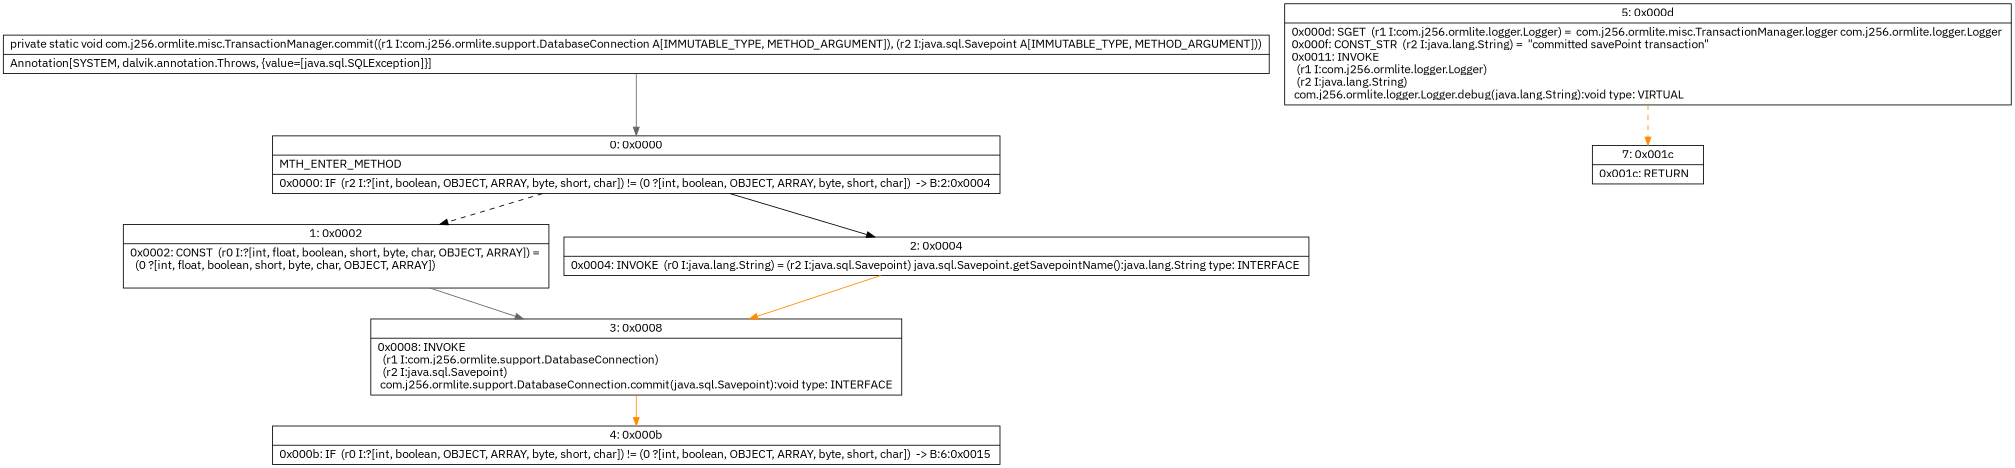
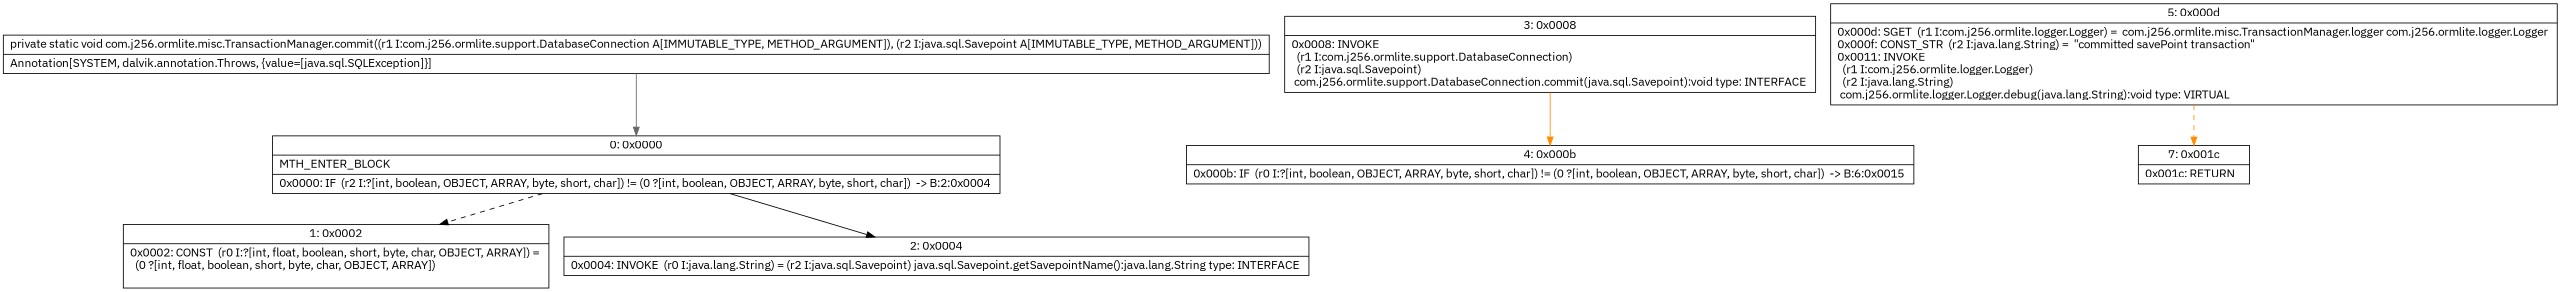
node "0: 0x0000": text "MTH_ENTER_METHOD" -> "MTH_ENTER_BLOCK"
edge "2: 0x0004" -> "3: 0x0008": removed
edge "1: 0x0002" -> "3: 0x0008": removed
